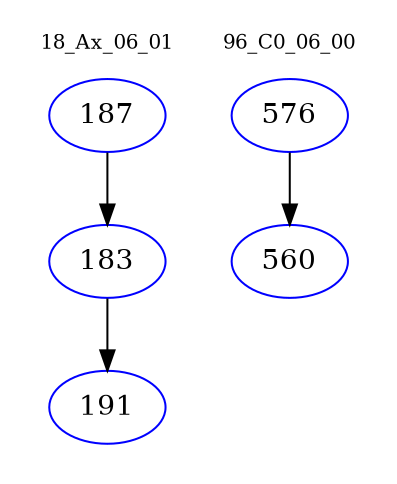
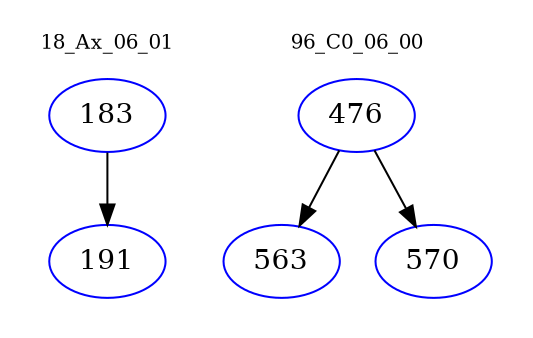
node "187": removed
node "576": label "576" -> "476"
node "563": added
node "560": label "560" -> "570"
